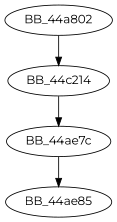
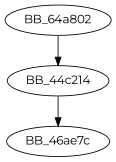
node "BB_44a802": label "BB_44a802" -> "BB_64a802"
node "BB_44ae7c": label "BB_44ae7c" -> "BB_46ae7c"
node "BB_44ae85": removed
